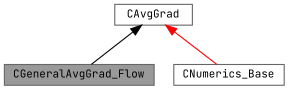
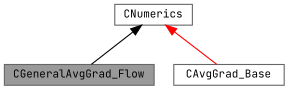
node "CAvgGrad": label "CAvgGrad" -> "CNumerics"
node "CNumerics_Base": label "CNumerics_Base" -> "CAvgGrad_Base"
